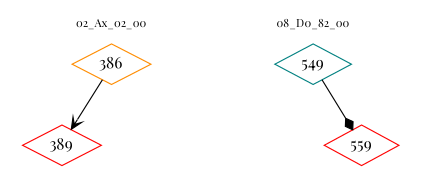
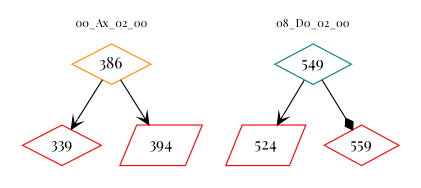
cluster "02_Ax_02_00": label "02_Ax_02_00" -> "00_Ax_02_00"
cluster "08_D0_82_00": label "08_D0_82_00" -> "08_D0_02_00"
node "389": label "389" -> "339"
node "394": added
node "524": added
